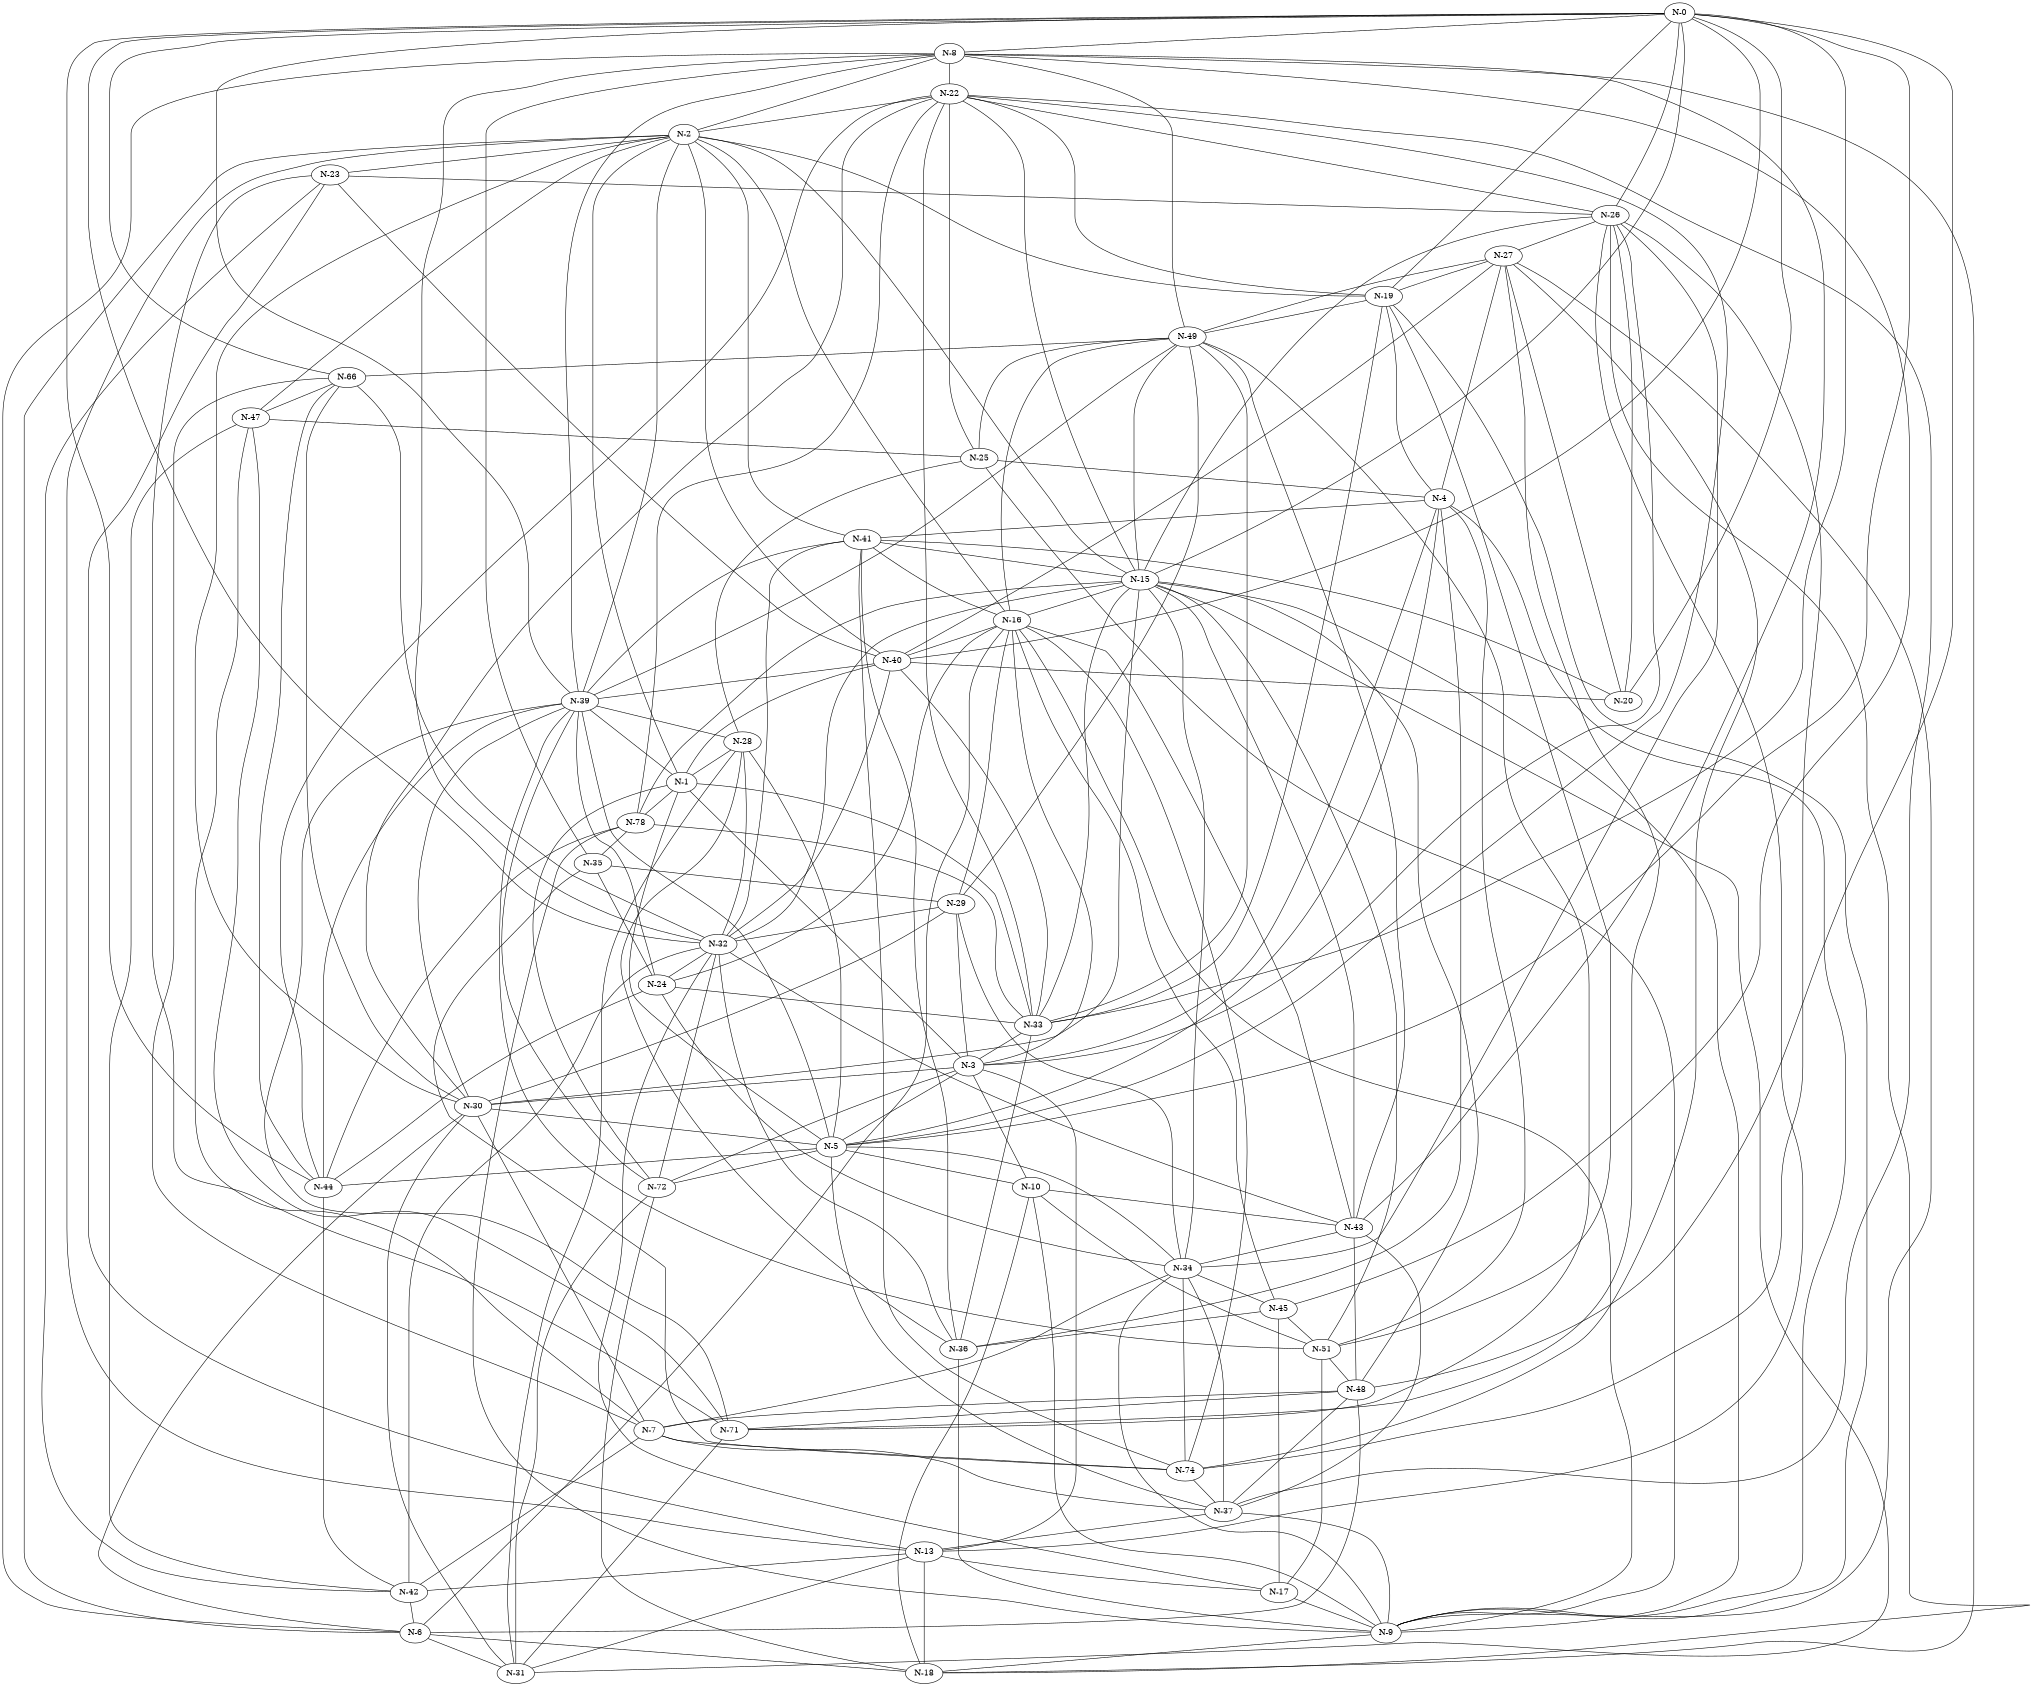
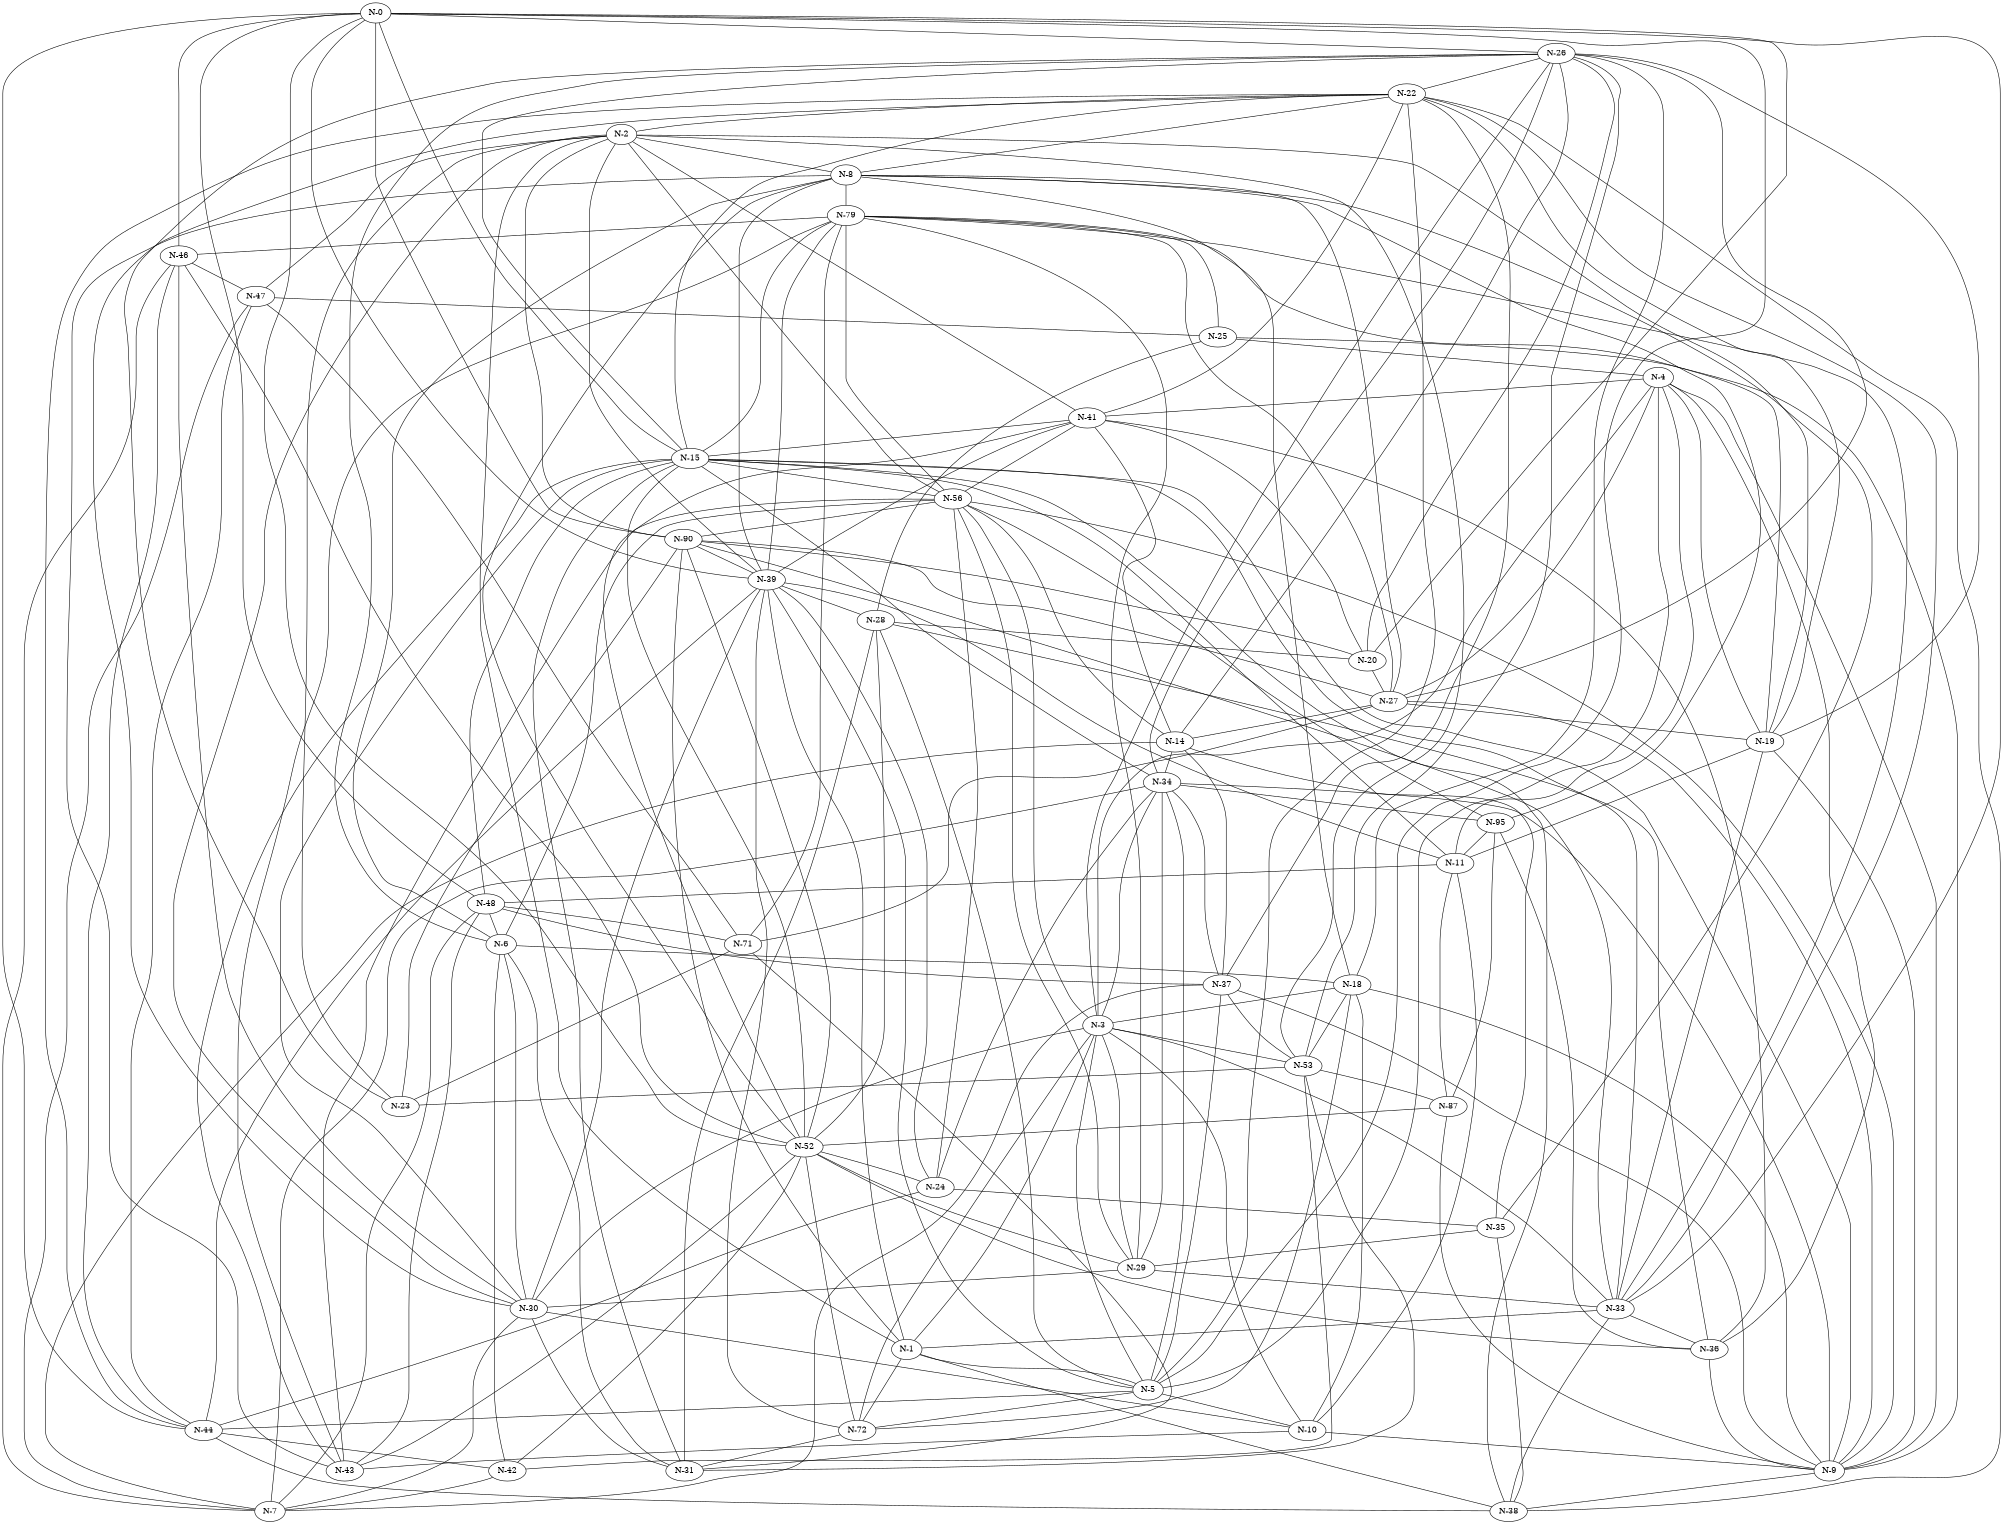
edge "N-0" -- "N-8": now "N-27" -- "N-8"
edge "N-0" -- "N-19": now "N-26" -- "N-19"
edge "N-22" -- "N-25": now "N-22" -- "N-41"
edge "N-2" -- "N-15": removed
node "N-49": label "N-49" -> "N-79"
node "N-66": label "N-66" -> "N-46"
node "N-16": label "N-16" -> "N-56"
node "N-40": label "N-40" -> "N-90"
edge "N-28" -- "N-1": now "N-28" -- "N-20"
edge "N-2" -- "N-6": now "N-26" -- "N-6"
node "N-78": label "N-78" -> "N-38"
node "N-32": label "N-32" -> "N-52"
edge "N-23" -- "N-42": removed
edge "N-24" -- "N-33": now "N-29" -- "N-33"
edge "N-18" -- "N-3": added
edge "N-47" -- "N-42": now "N-47" -- "N-44"
edge "N-30" -- "N-5": now "N-30" -- "N-10"
edge "N-39" -- "N-71": removed
edge "N-43" -- "N-34": now "N-3" -- "N-34"
node "N-45": label "N-45" -> "N-95"
node "N-51": label "N-51" -> "N-11"
edge "N-43" -- "N-37": removed
node "N-74": label "N-74" -> "N-14"
node "N-13": label "N-13" -> "N-53"
node "N-17": label "N-17" -> "N-87"
